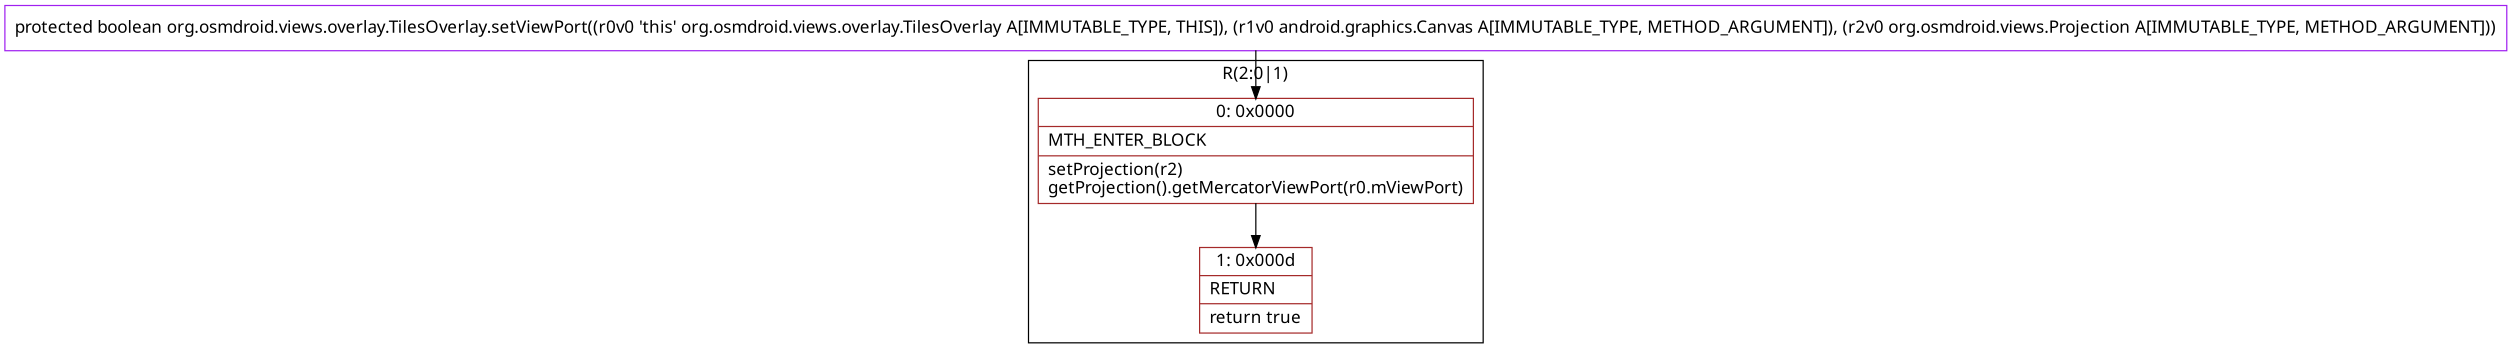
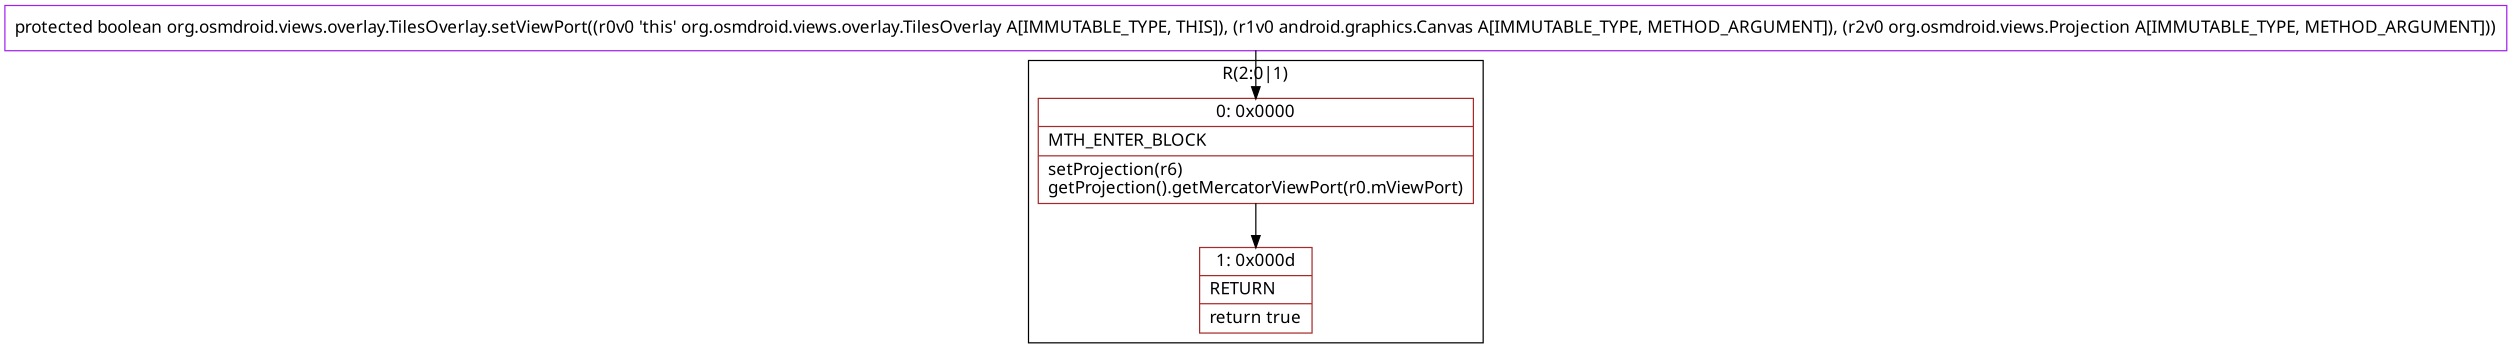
node "0: 0x0000": text "setProjection(r2)" -> "setProjection(r6)"
